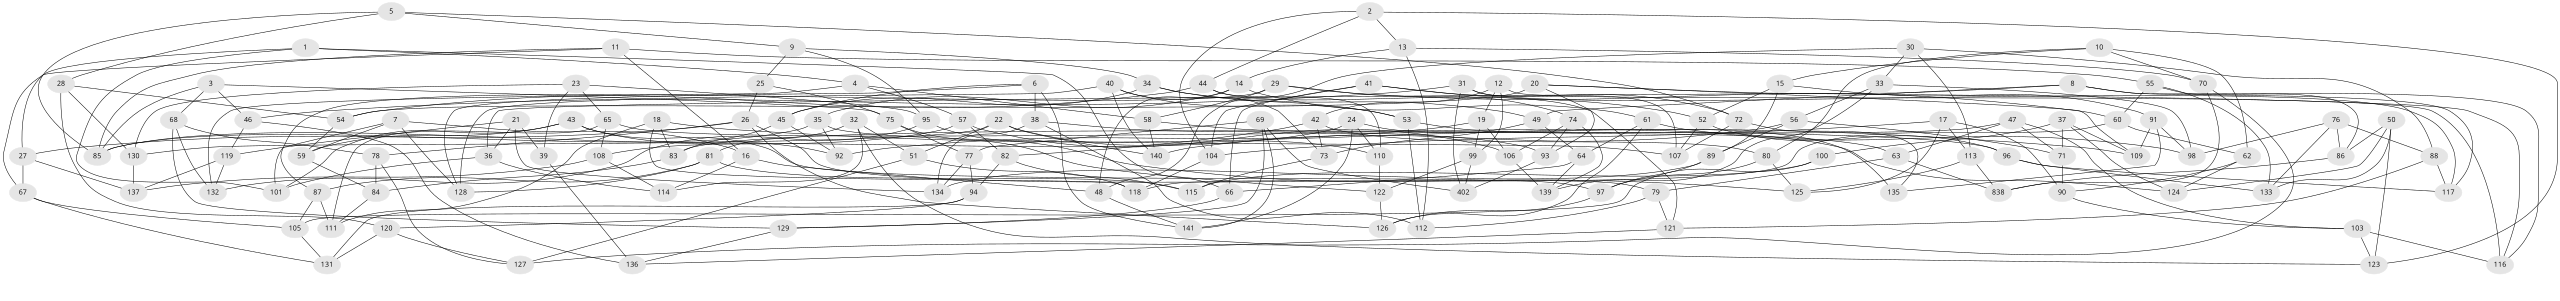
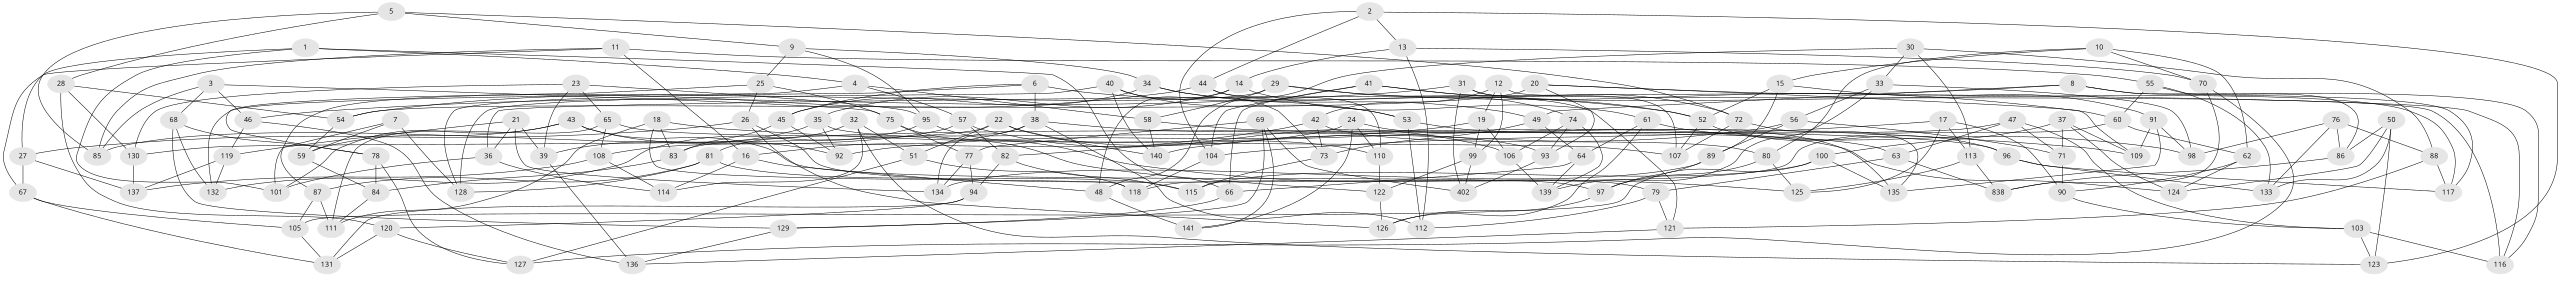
edge "7" -- "16": now "38" -- "16"
edge "35" -- "85": now "35" -- "39"
edge "26" -- "78": now "25" -- "78"
edge "100" -- "135": added
edge "6" -- "141": now "6" -- "52"
